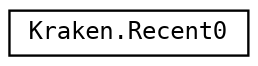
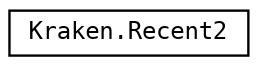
node "Kraken.Recent0": label "Kraken.Recent0" -> "Kraken.Recent2"
